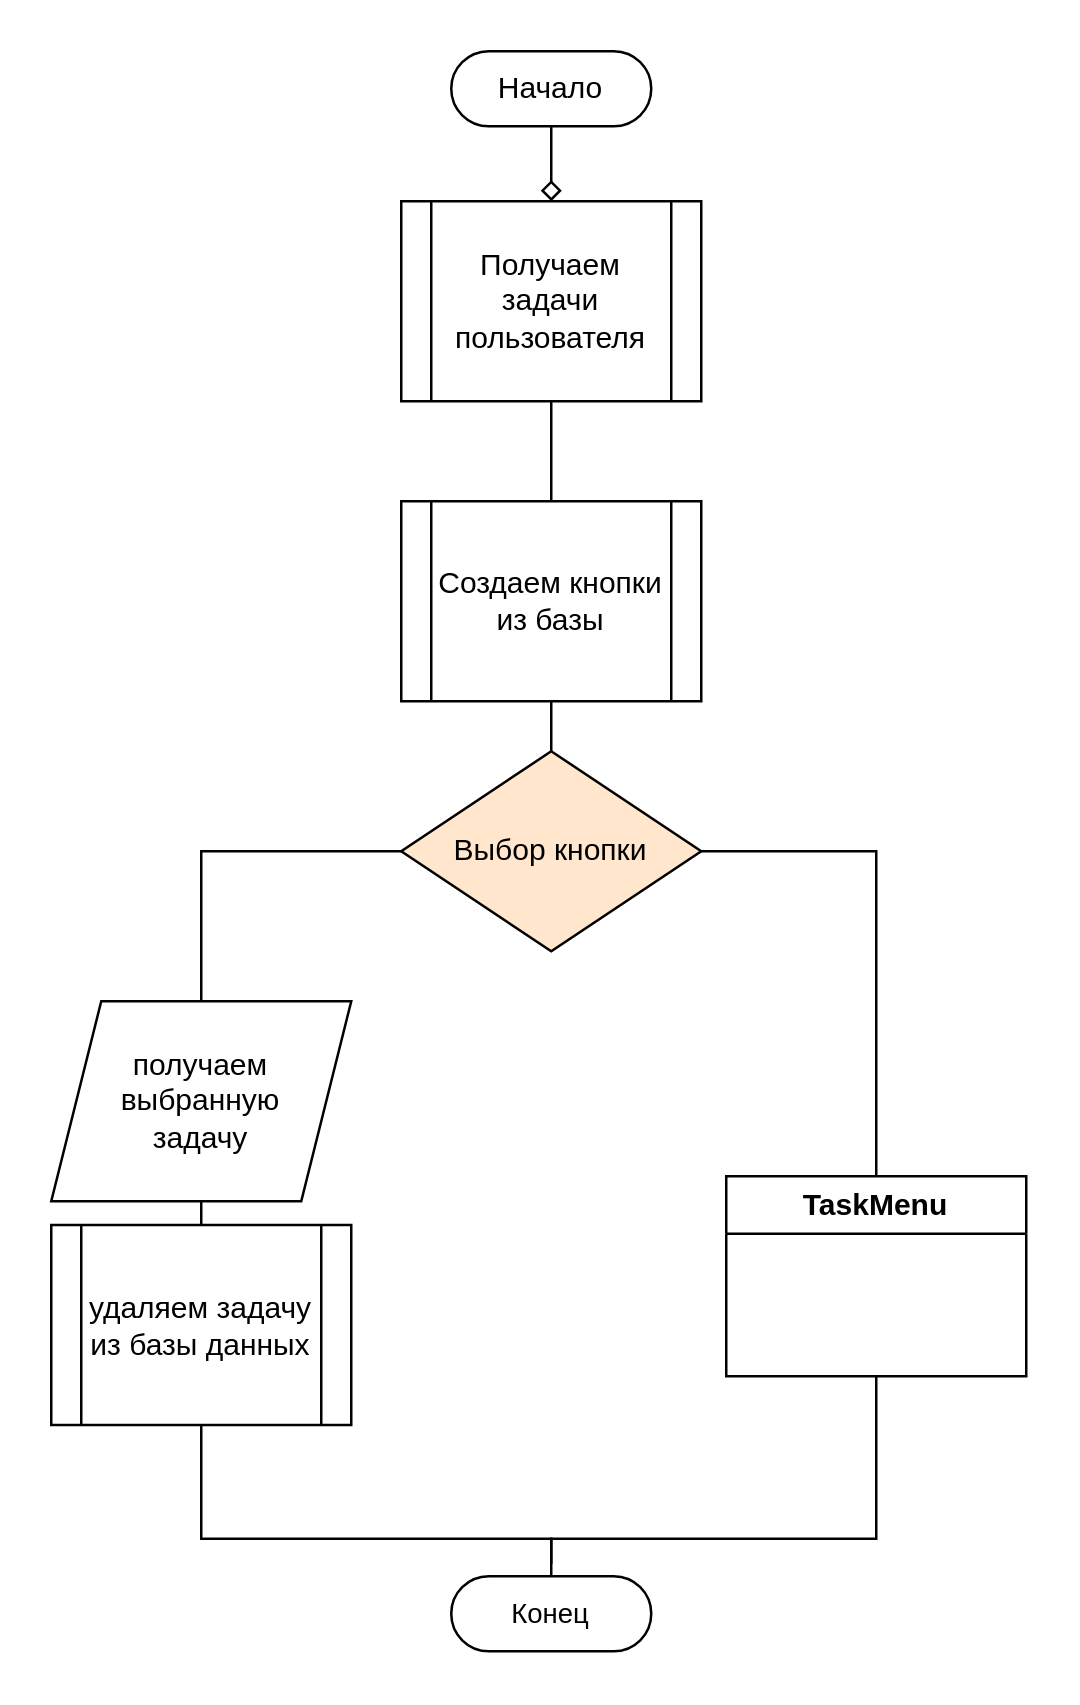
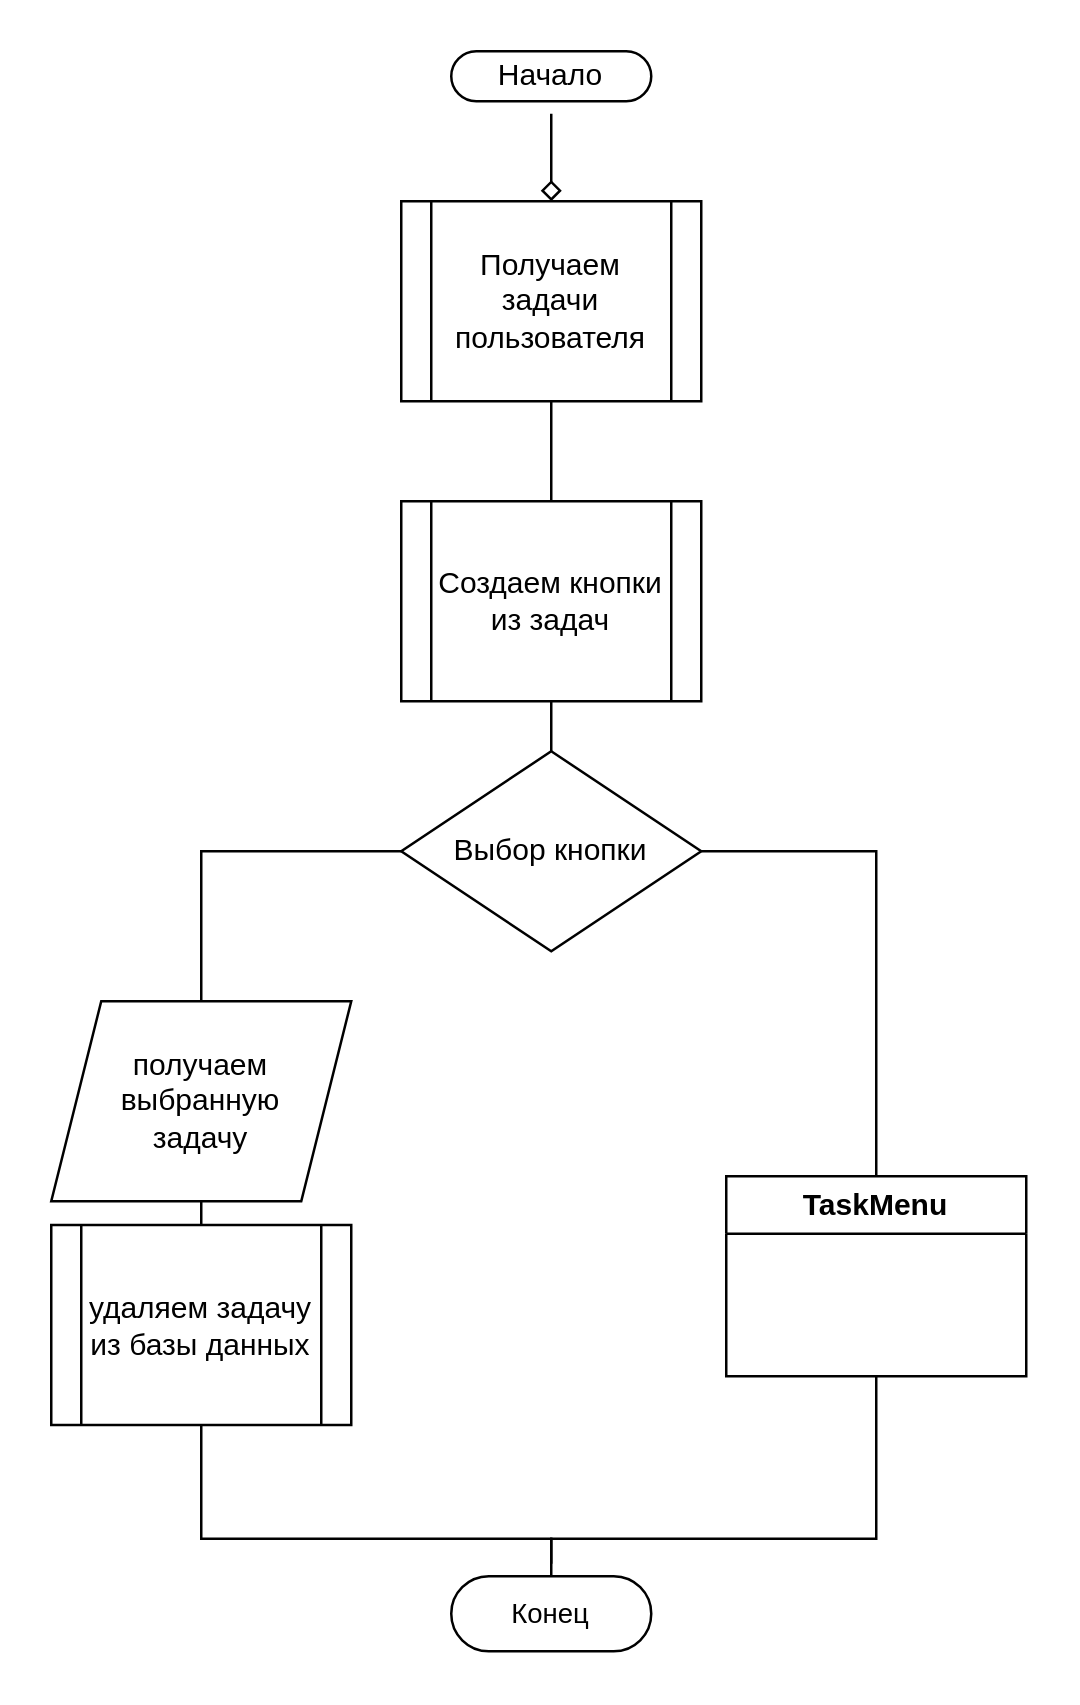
node "Начало": size 200x75 -> 200x50
node "Создаем кнопки из базы": label "Создаем кнопки из базы" -> "Создаем кнопки из задач"
node "Выбор кнопки": fillcolor #ffe6cc -> #ffffff
